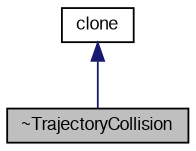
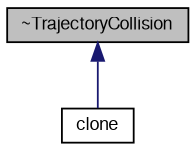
edge "~TrajectoryCollision" -> "clone": reversed
